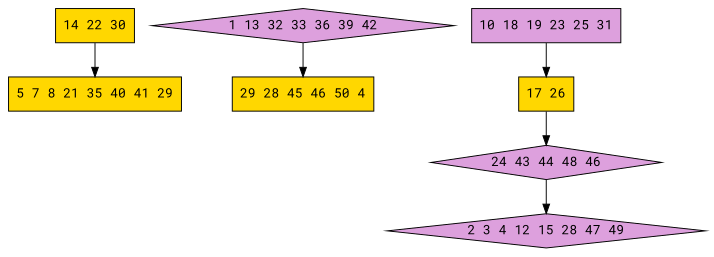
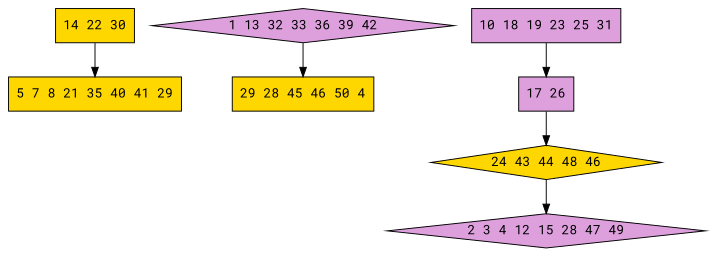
node "17 26": fillcolor gold -> plum
node "24 43 44 48 46": fillcolor plum -> gold
